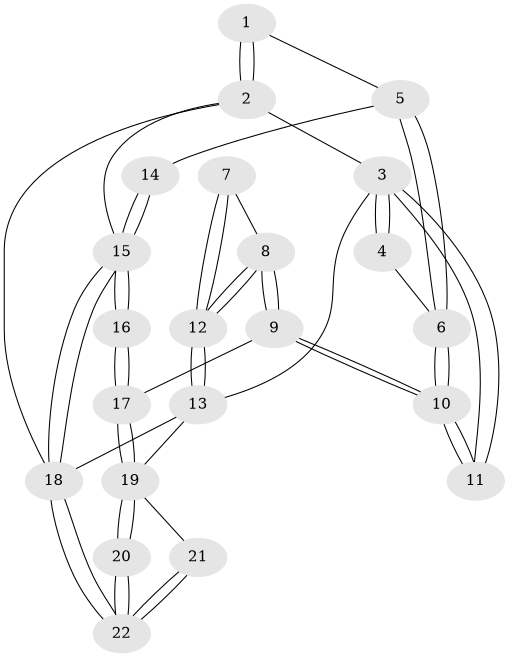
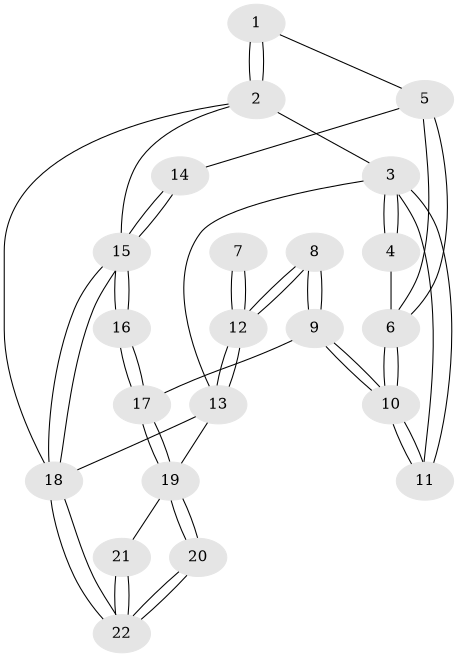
edge "7" -- "8": removed
